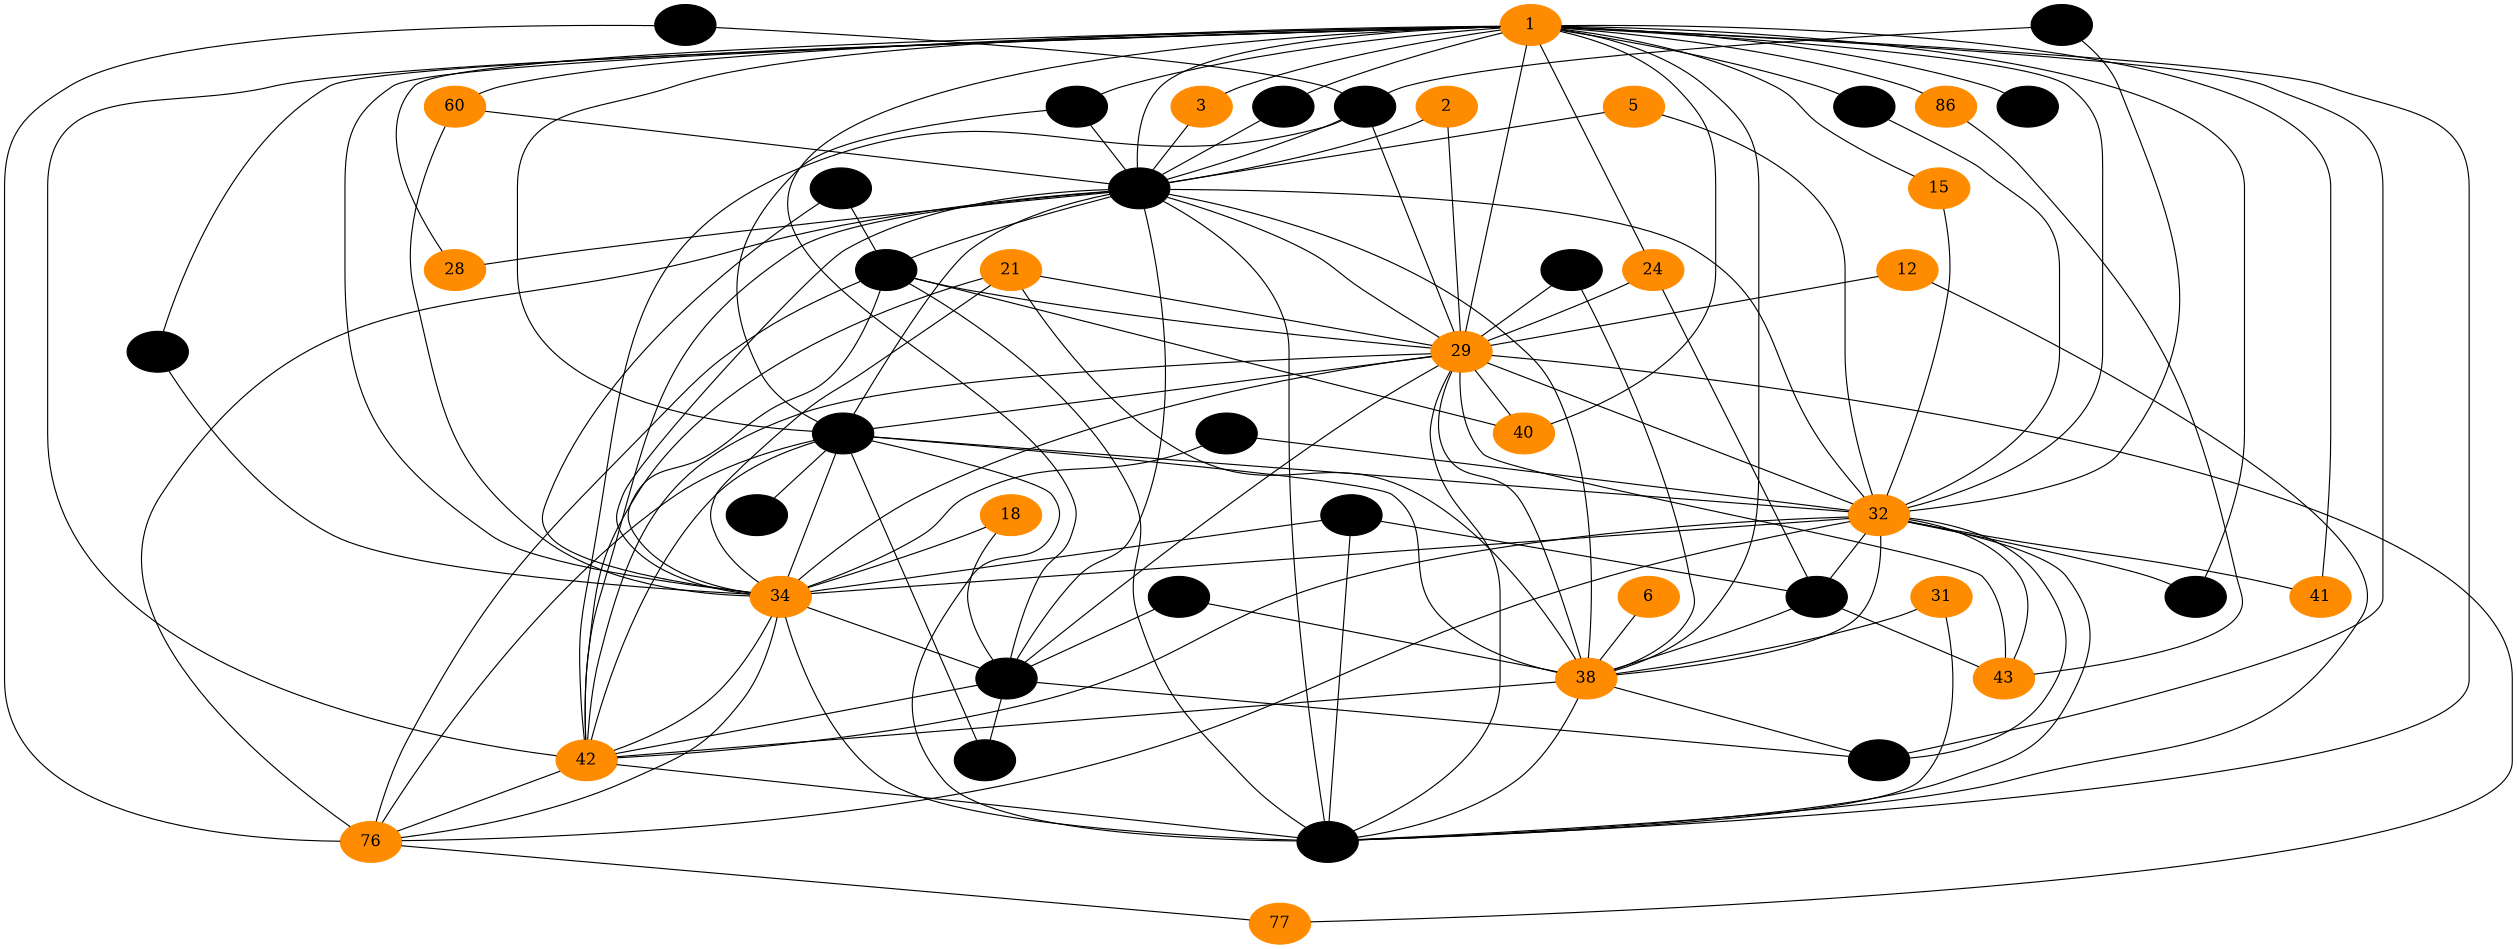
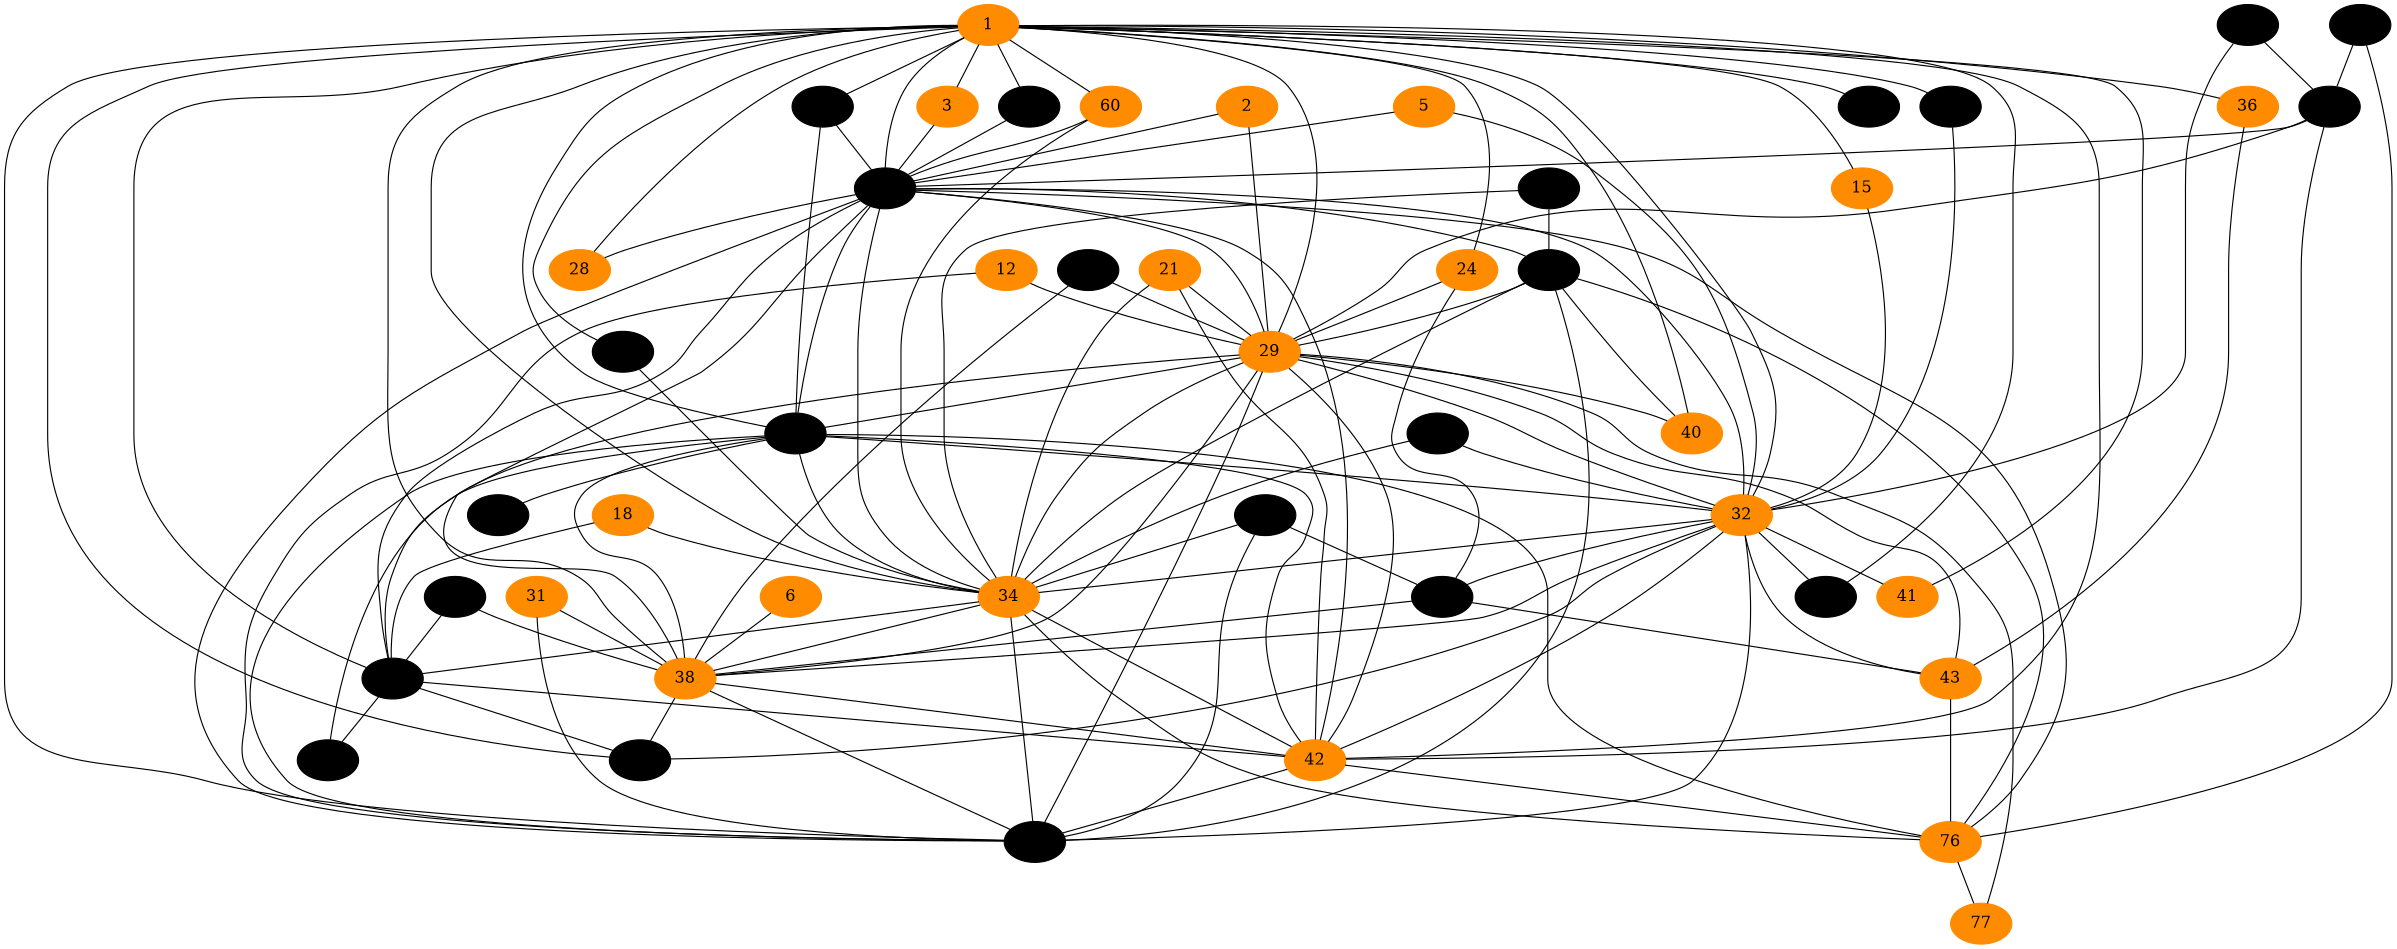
node "86": label "86" -> "36"
edge "21" -- "38": now "34" -- "38"
edge "32" -- "76": now "43" -- "76"
